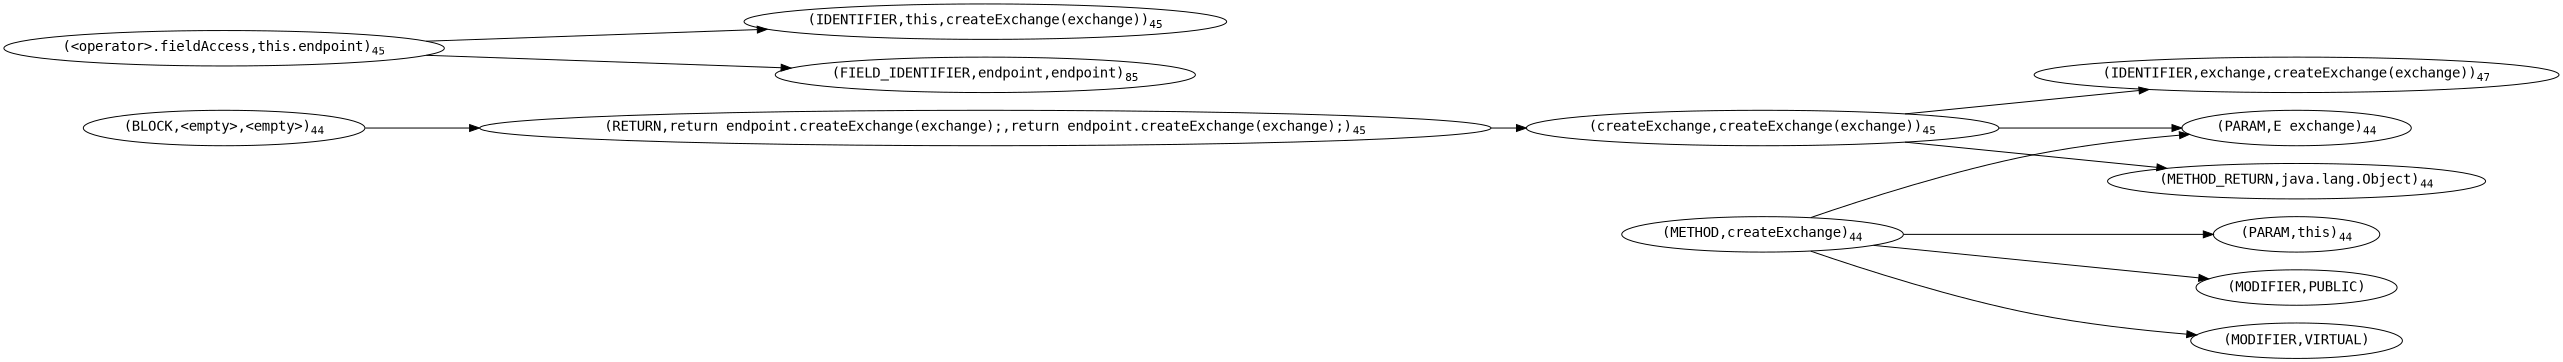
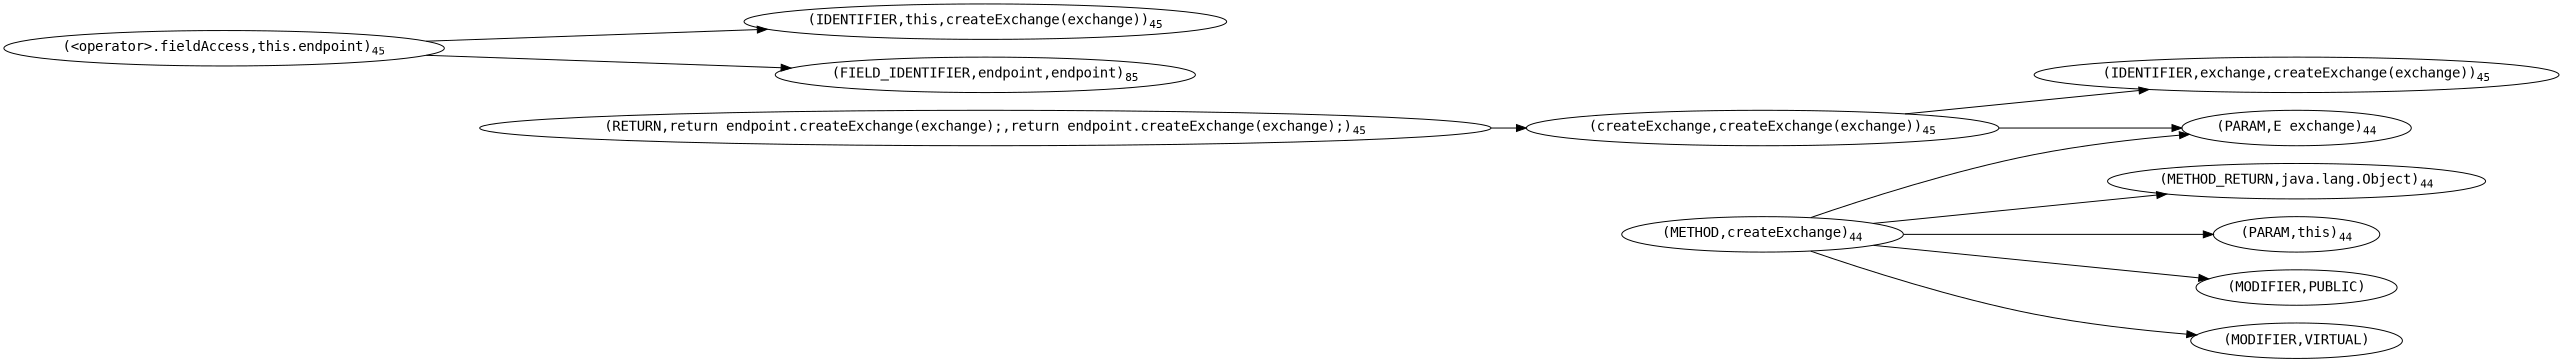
node "(IDENTIFIER,exchange,createExchange(exchange))": text "47" -> "45"
node "(BLOCK,<empty>,<empty>)": removed
edge "(createExchange,createExchange(exchange))" -> "(METHOD_RETURN,java.lang.Object)": now "(METHOD,createExchange)" -> "(METHOD_RETURN,java.lang.Object)"
